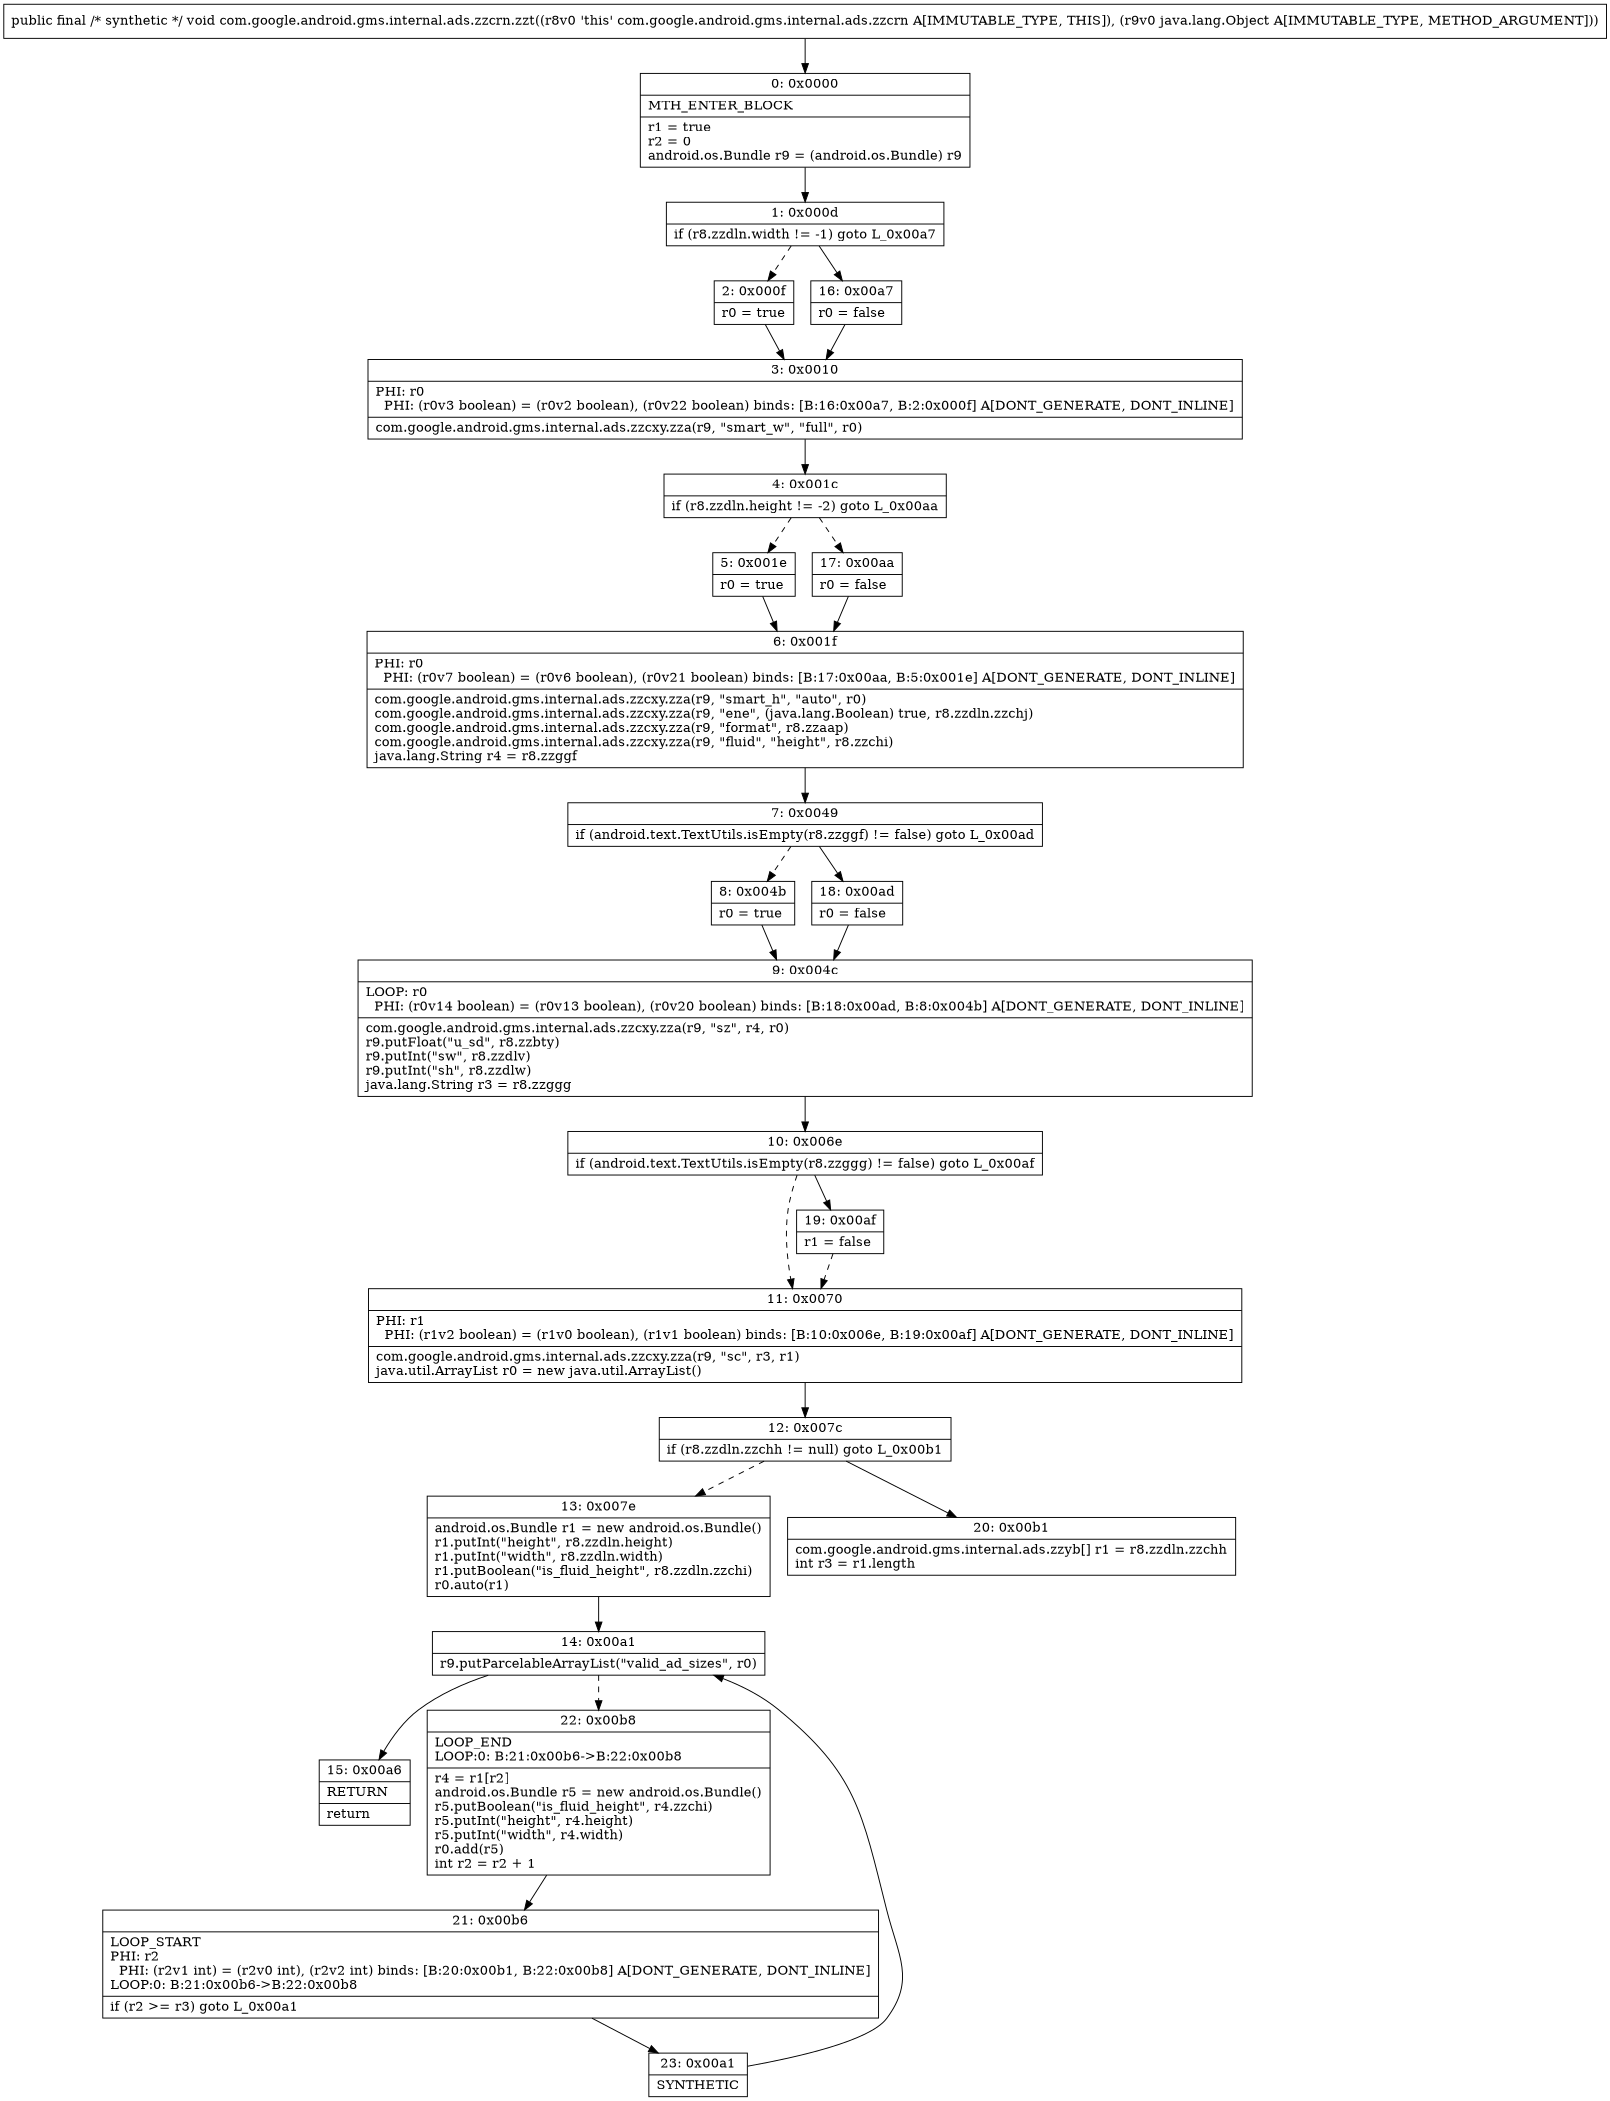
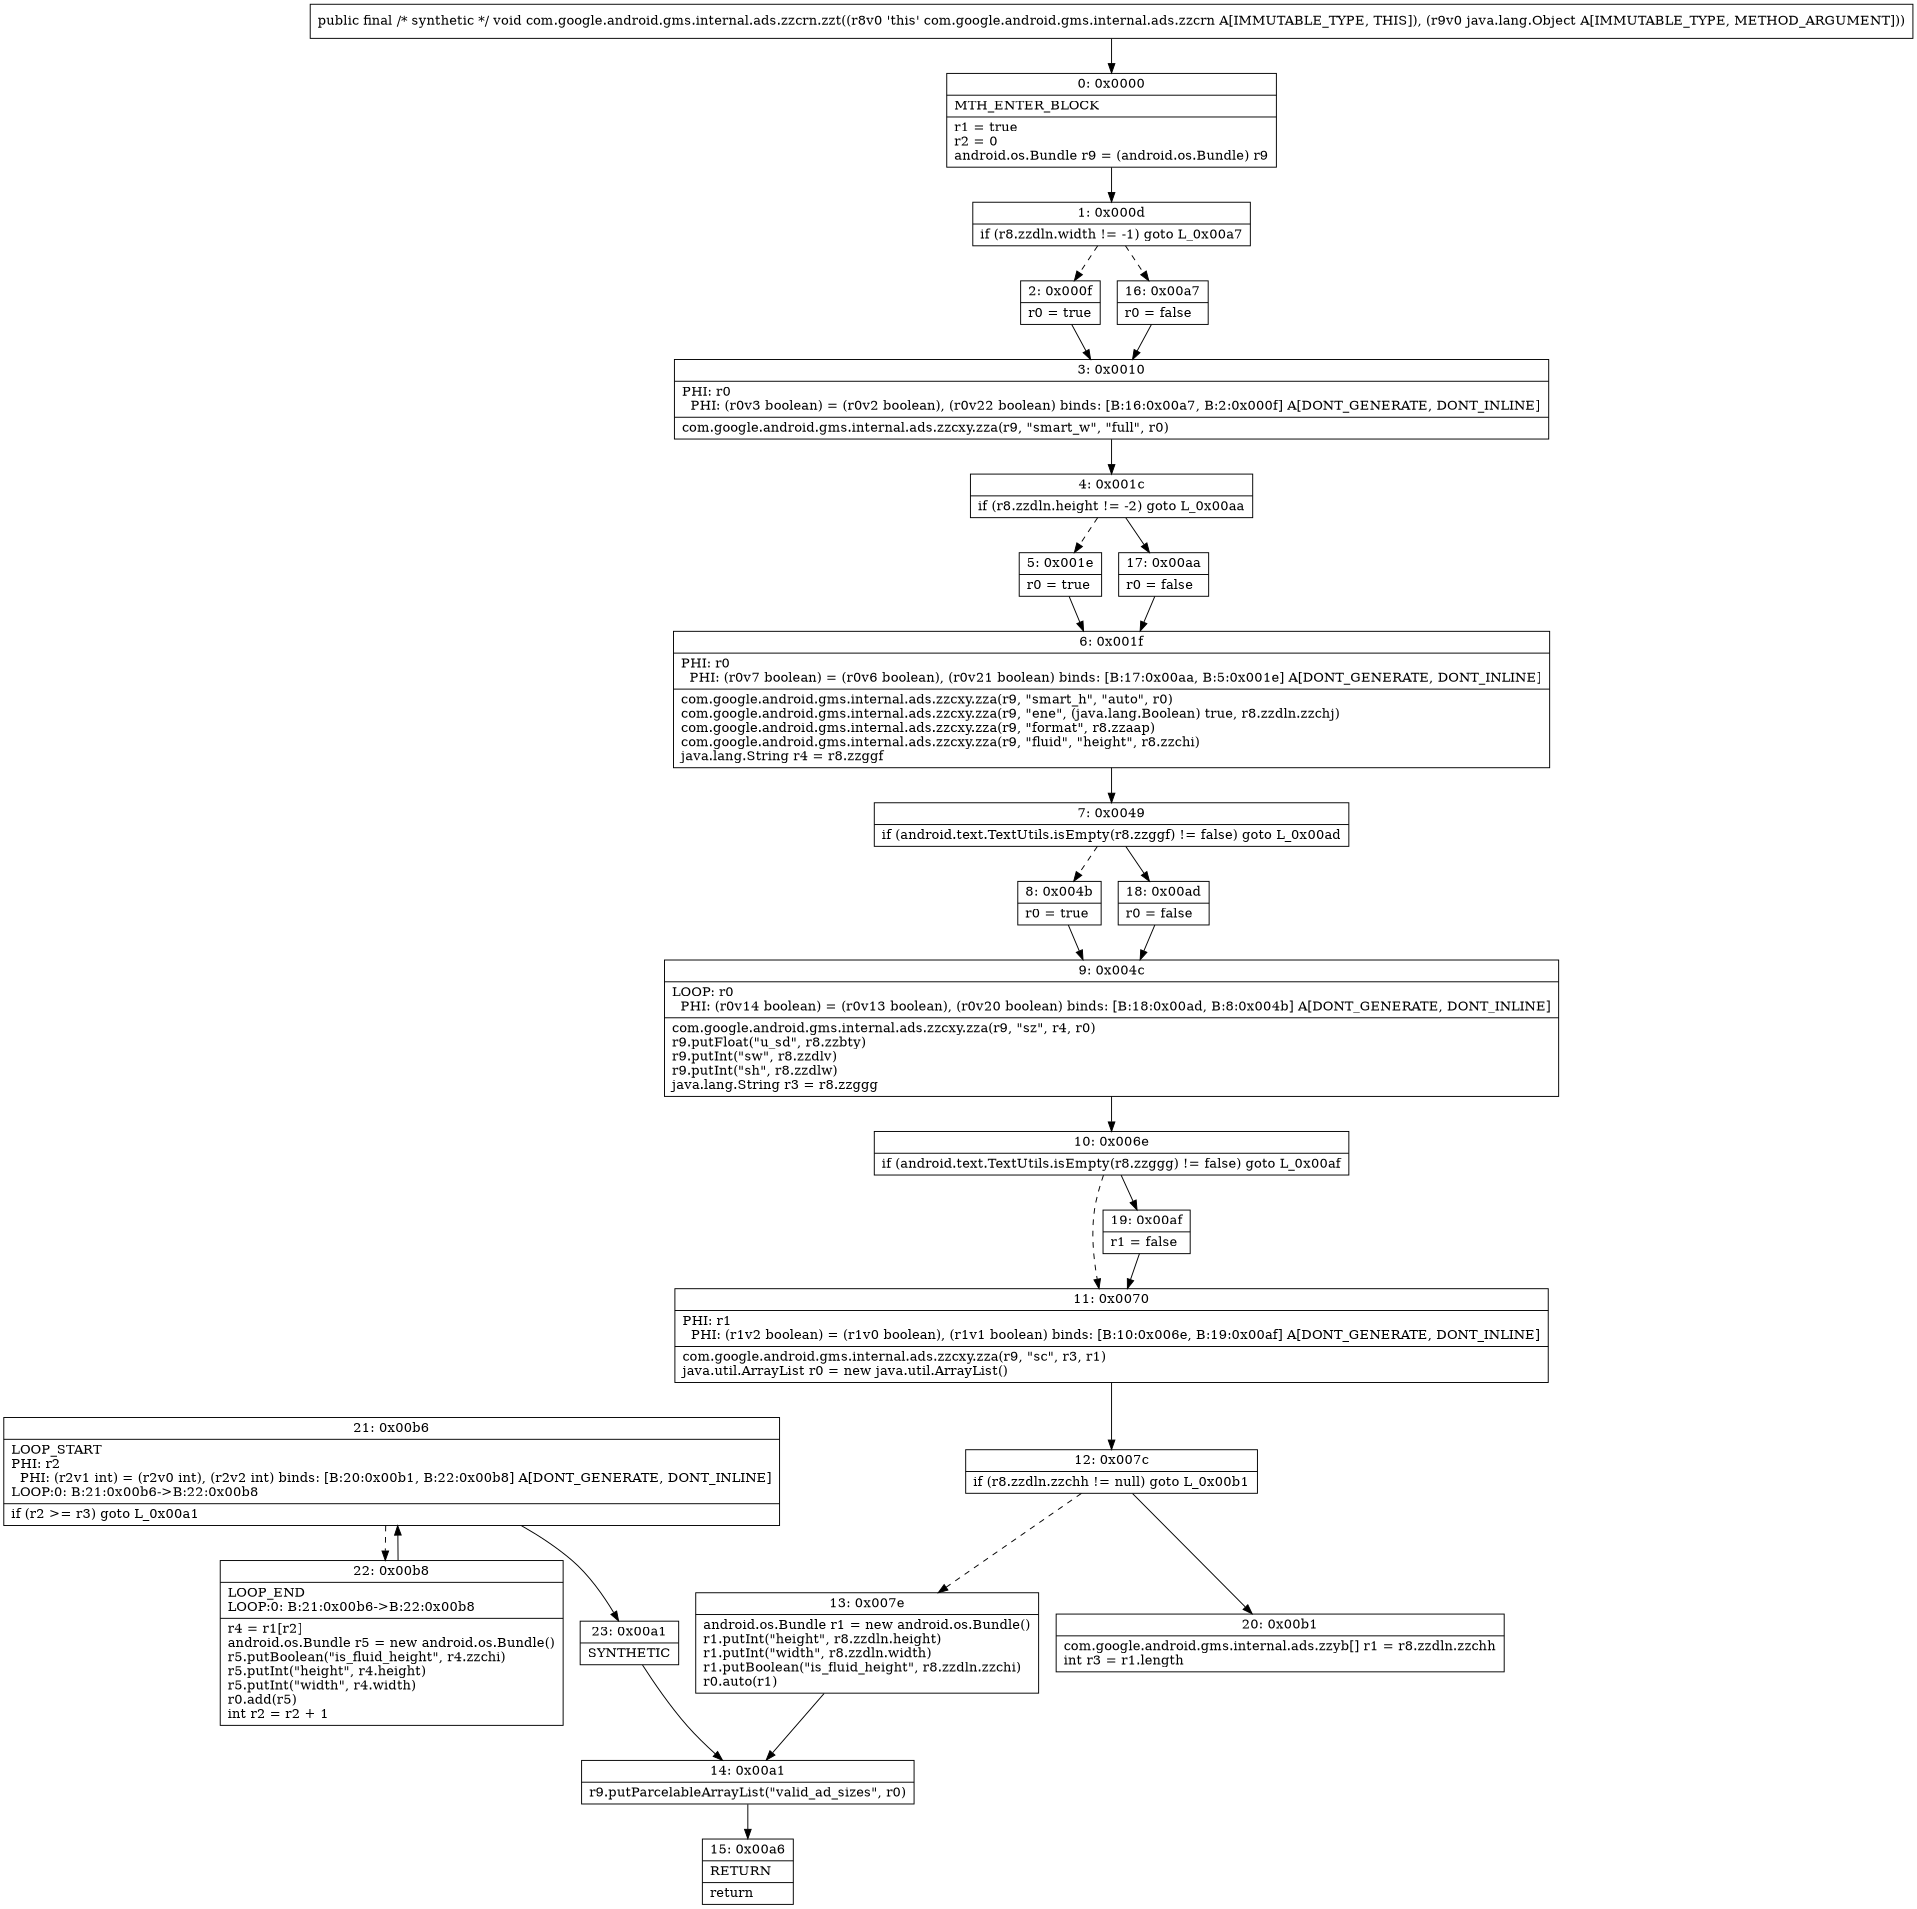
edge "1: 0x000d" -> "16: 0x00a7": style solid -> dashed
edge "4: 0x001c" -> "17: 0x00aa": style dashed -> solid
edge "19: 0x00af" -> "11: 0x0070": style dashed -> solid
edge "14: 0x00a1" -> "22: 0x00b8": now "21: 0x00b6" -> "22: 0x00b8"
